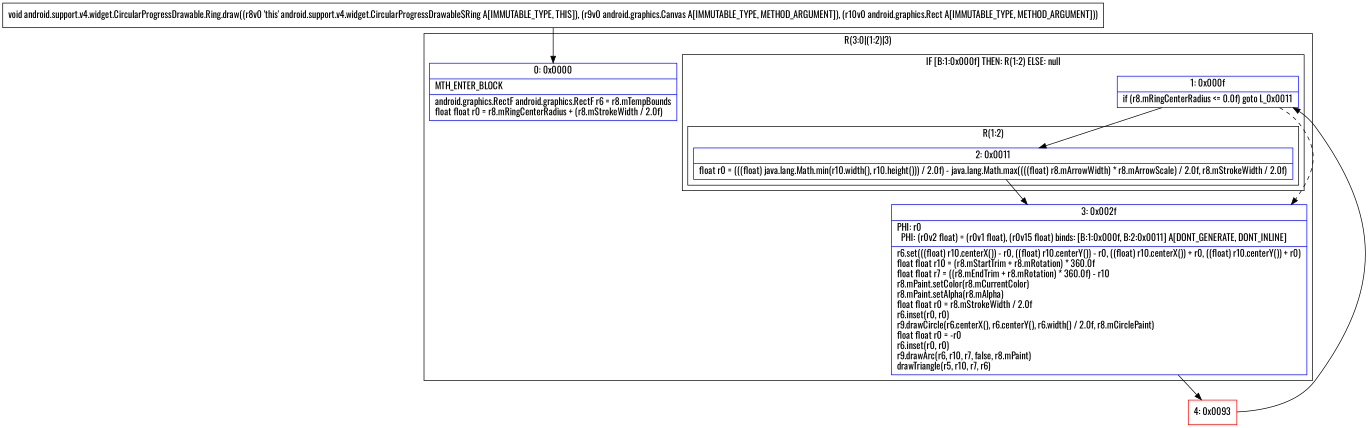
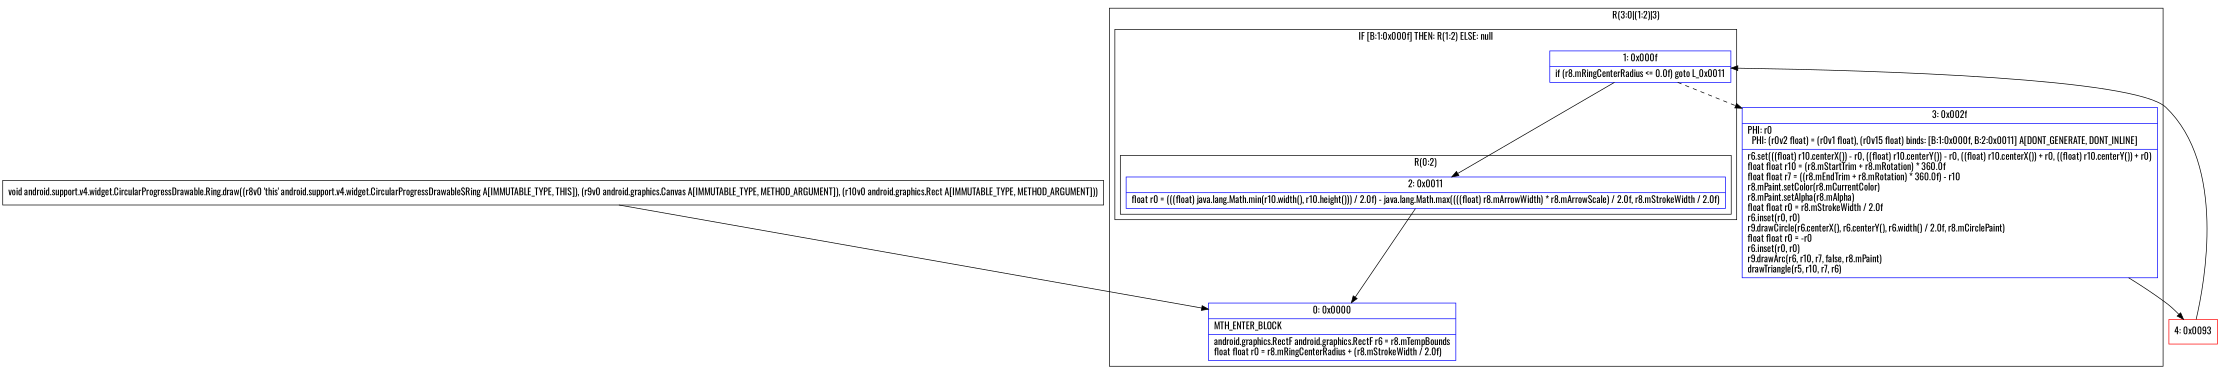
cluster "R(1:2)": label "R(1:2)" -> "R(0:2)"
edge "2: 0x0011" -> "3: 0x002f": now "2: 0x0011" -> "0: 0x0000"
